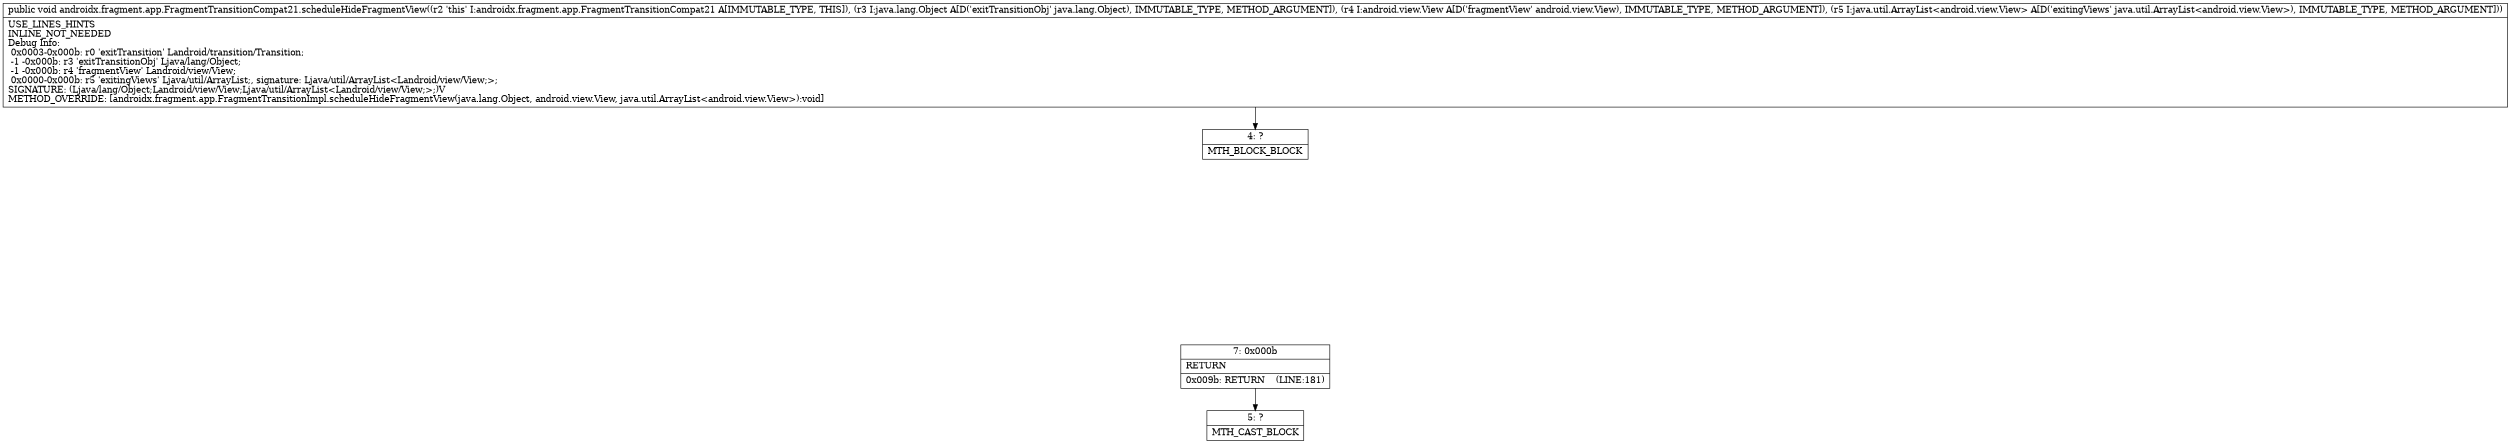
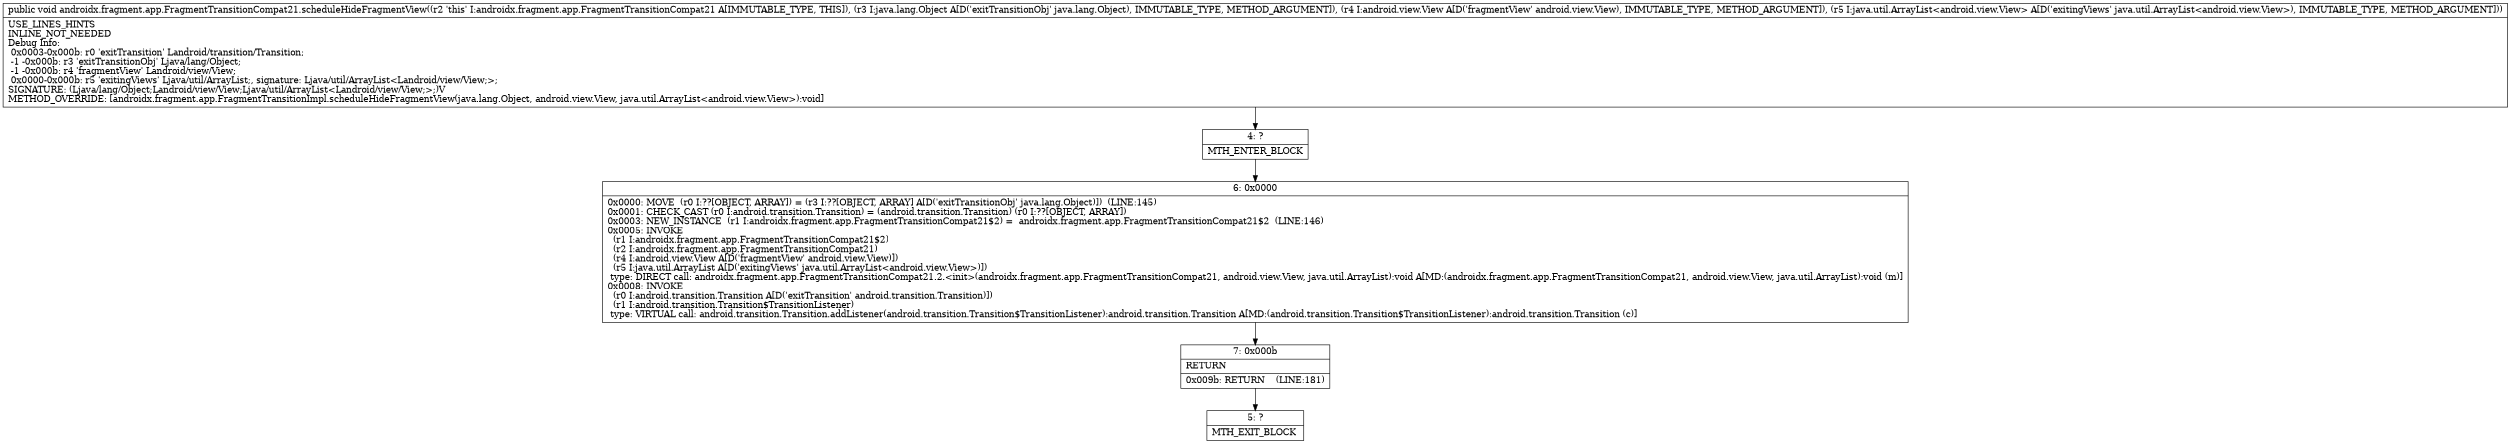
node "4: ?": text "MTH_BLOCK_BLOCK" -> "MTH_ENTER_BLOCK"
node "6: 0x0000": added
node "5: ?": text "MTH_CAST_BLOCK" -> "MTH_EXIT_BLOCK"
